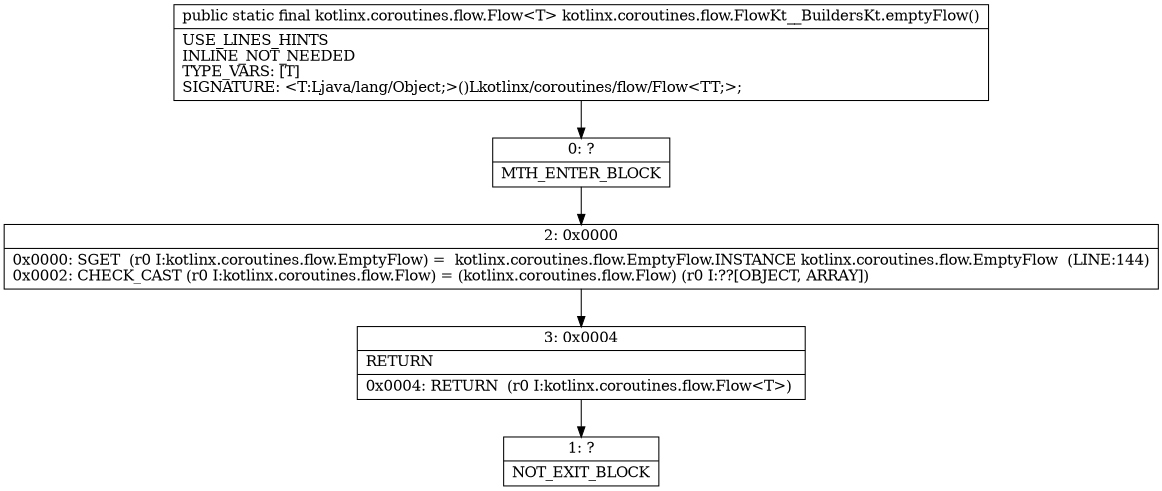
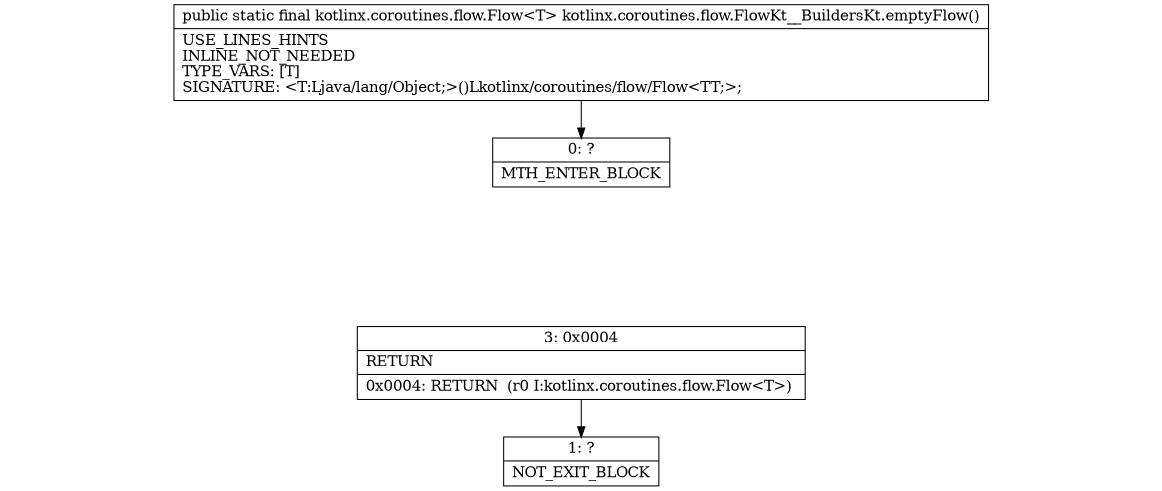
node "2: 0x0000": removed
